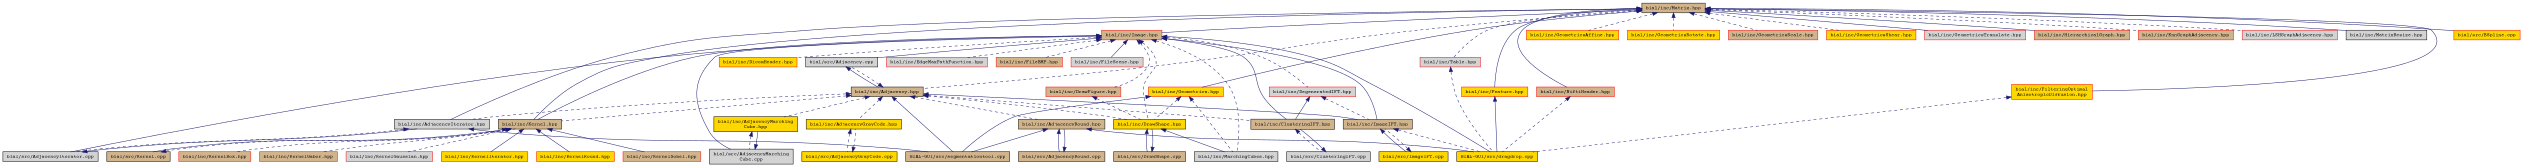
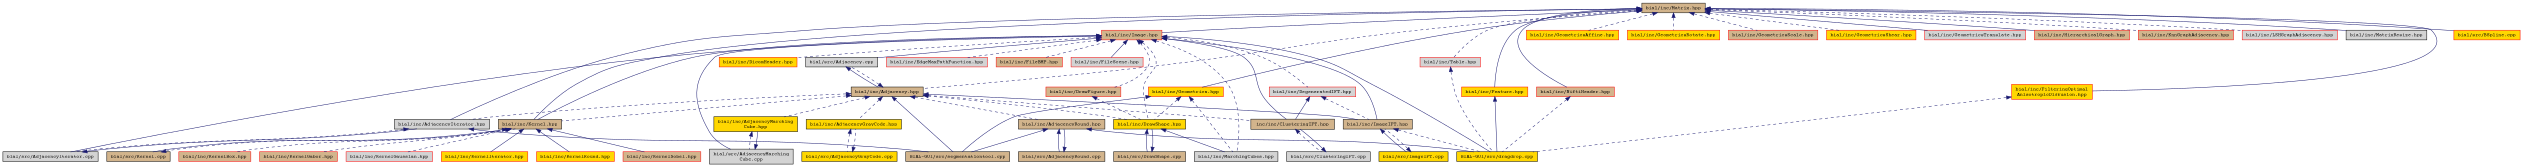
node "bial/inc/ClusteringIFT.hpp": label "bial/inc/ClusteringIFT.hpp" -> "inc/inc/ClusteringIFT.hpp"
